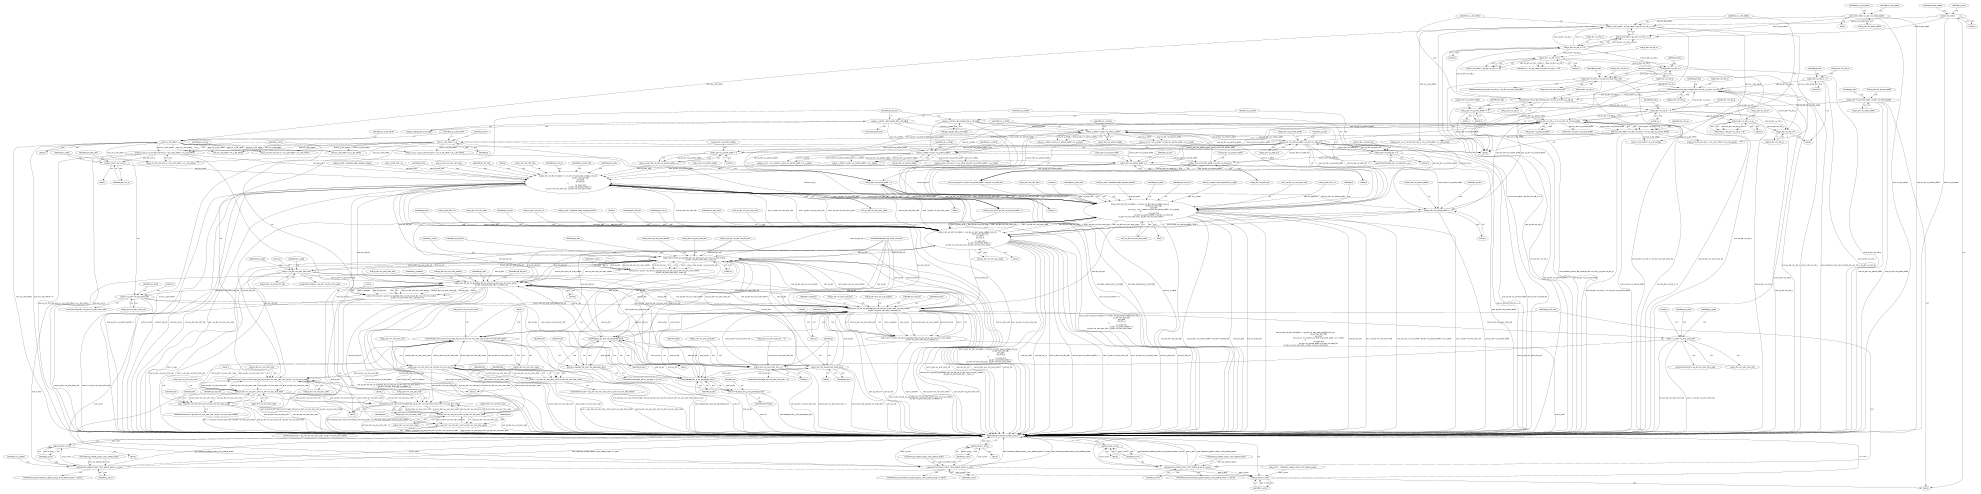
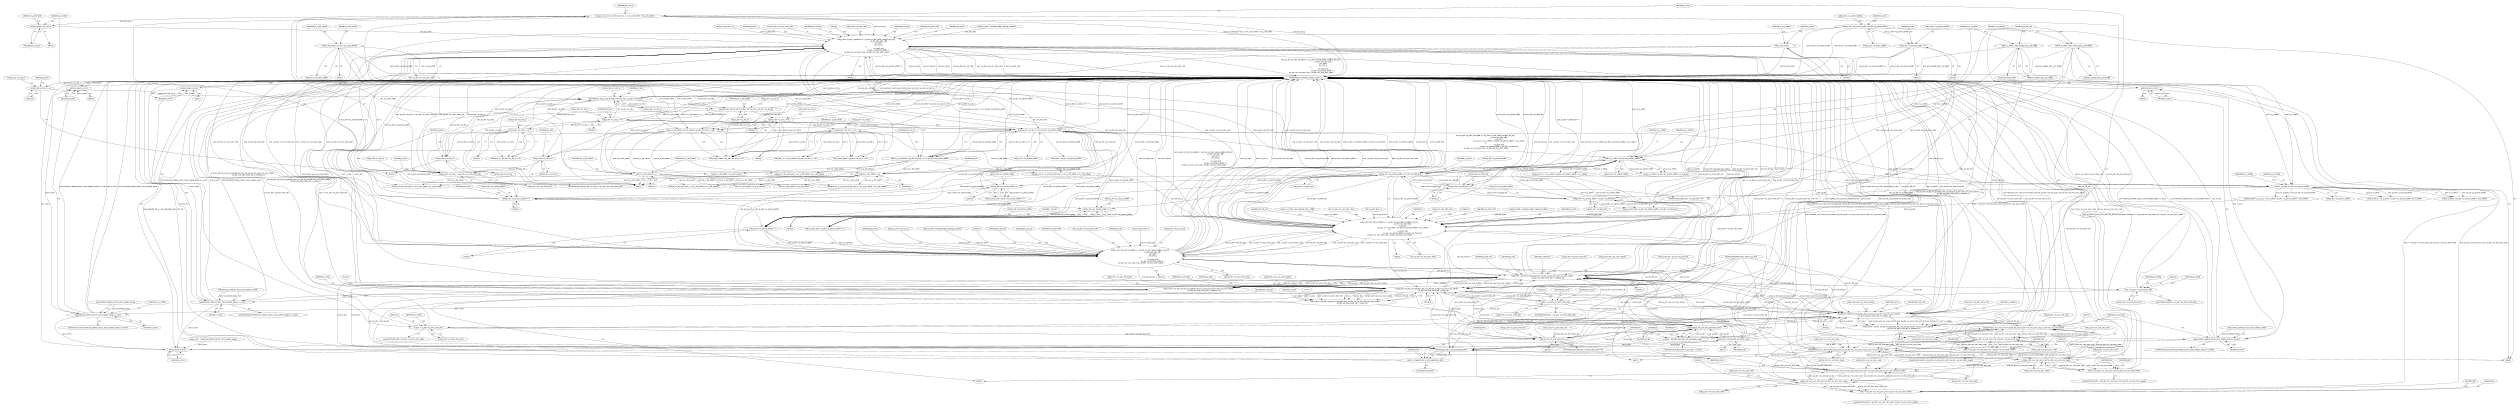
edge "(Call,ps_dec->u2_picture_width = ps_dec->u2_frame_width)" -> "(Call,(ps_dec->u2_mb_y << 4) * ps_dec->u2_picture_width)": added, label "DDG: ps_dec->u2_picture_width"
node "(Identifier,Y_LUMA)": removed
edge "(Call,ps_dec->u2_mb_x = 0)" -> "(MethodReturn,IMPEG2D_ERROR_CODES_T)": reversed
